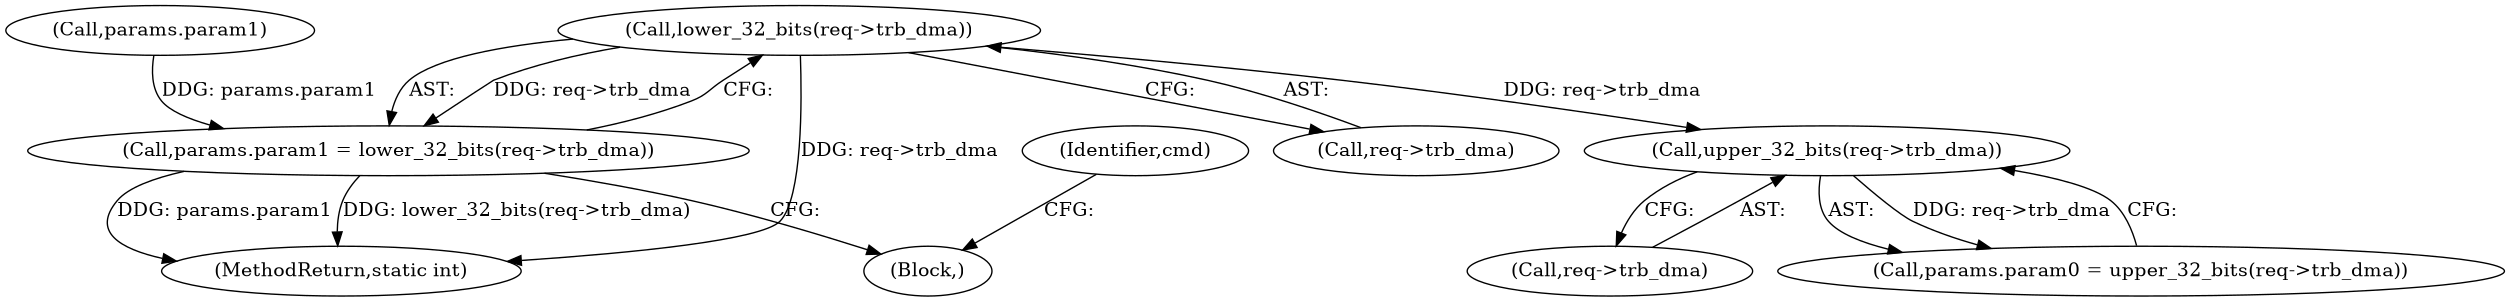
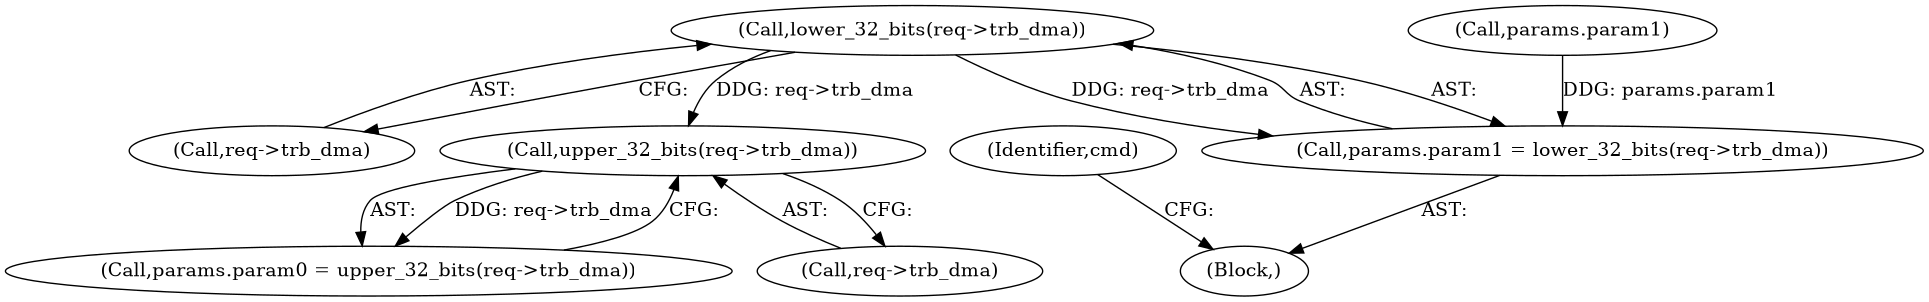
edge "(Call,params.param1 = lower_32_bits(req->trb_dma))" -> "(Call,lower_32_bits(req->trb_dma))": label "CFG: " -> "AST: "
edge "(Call,params.param1 = lower_32_bits(req->trb_dma))" -> "(Block,)": label "CFG: " -> "AST: "
node "(MethodReturn,static int)": removed
